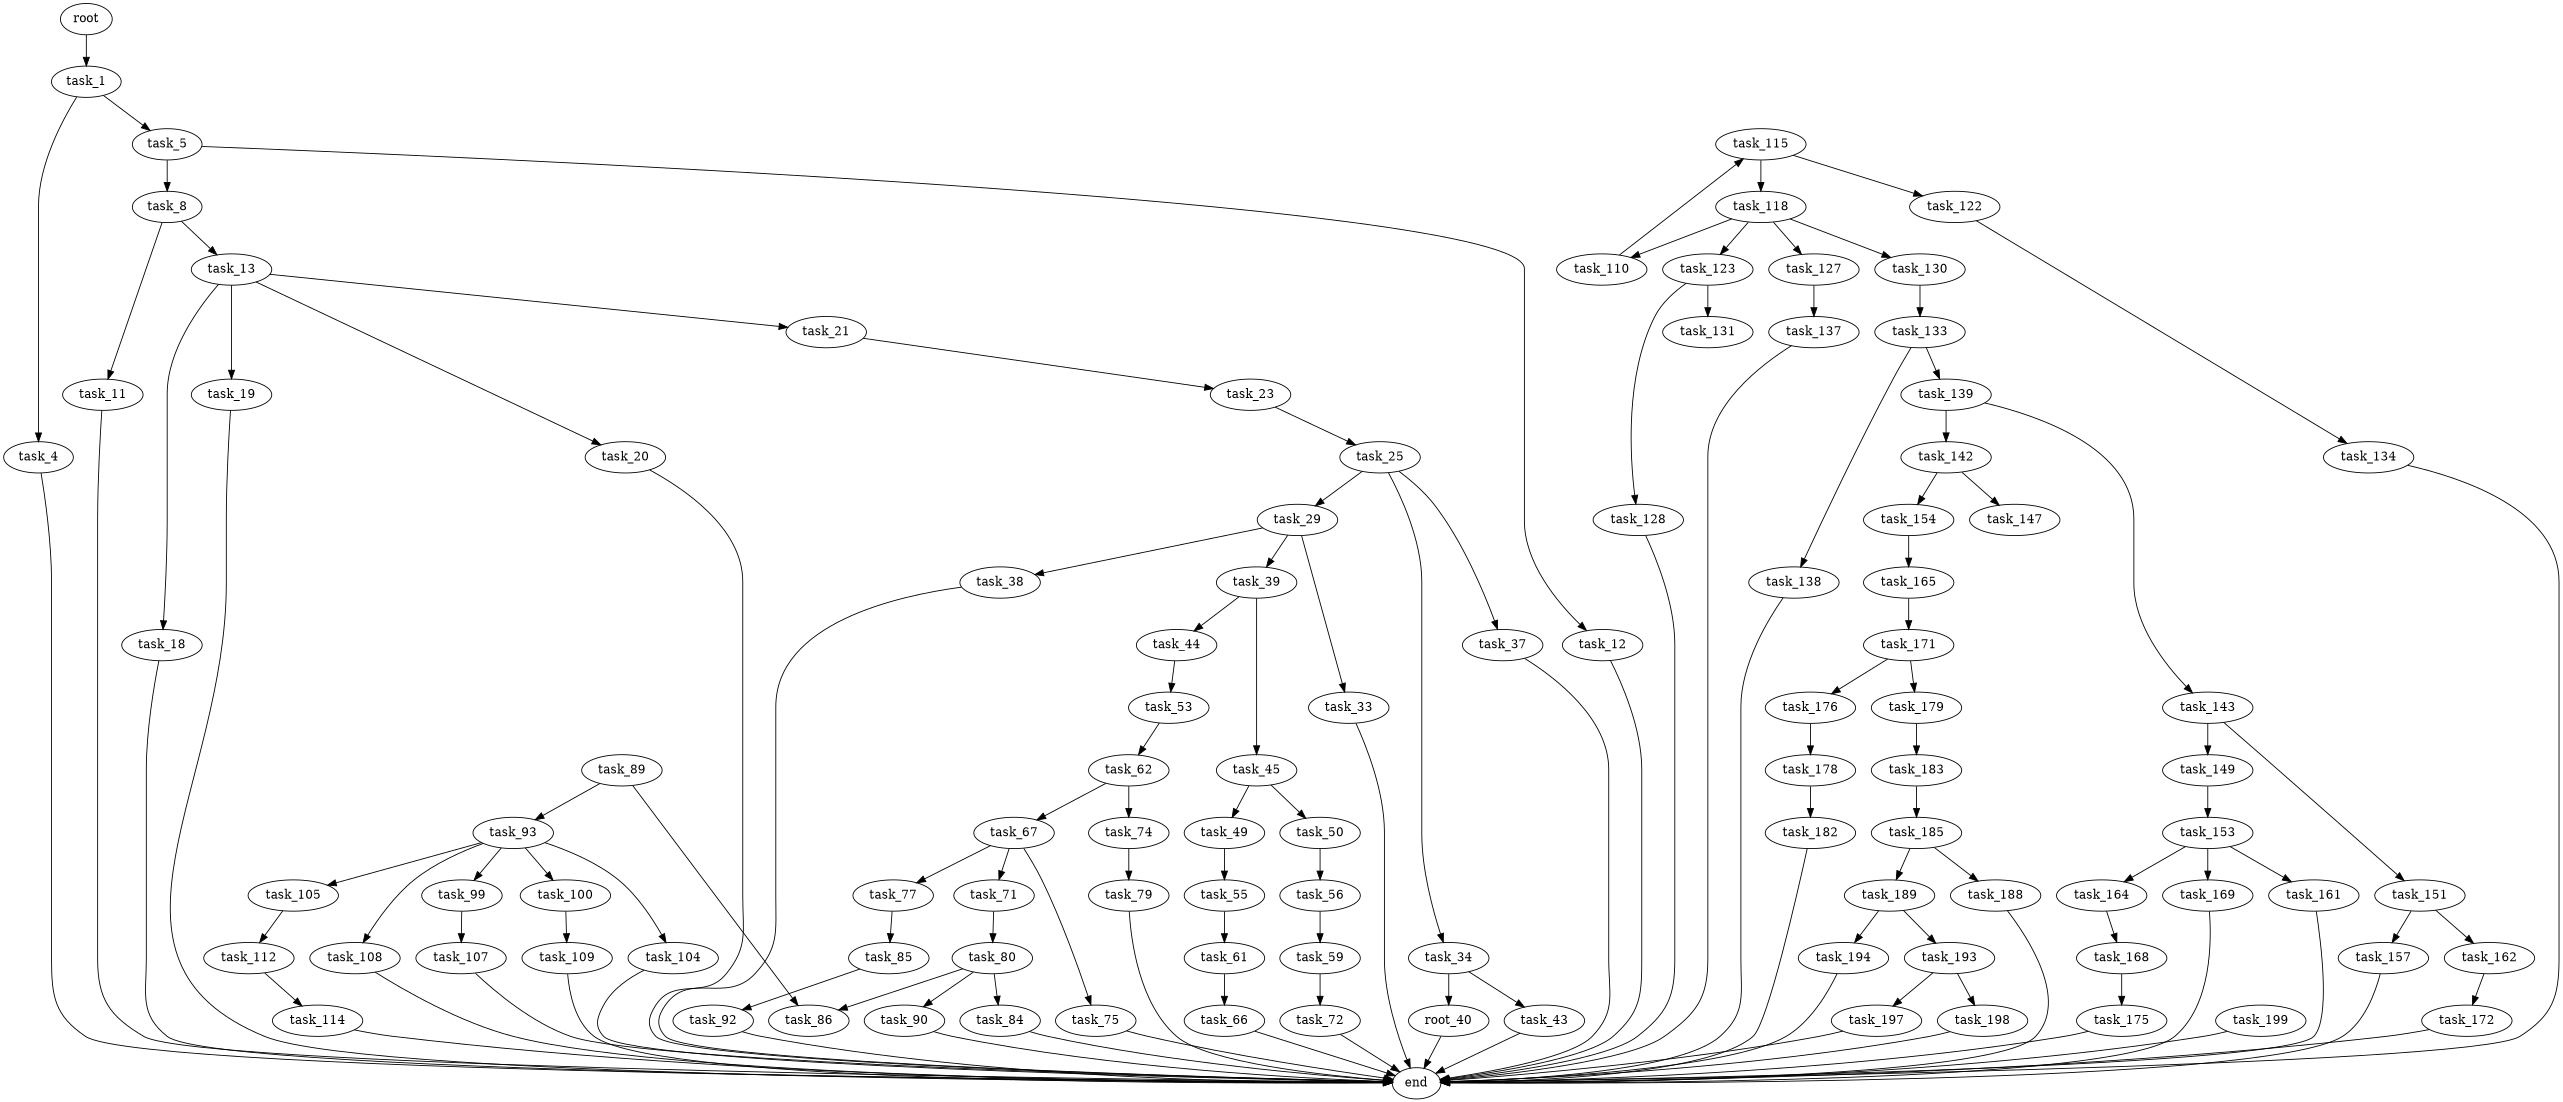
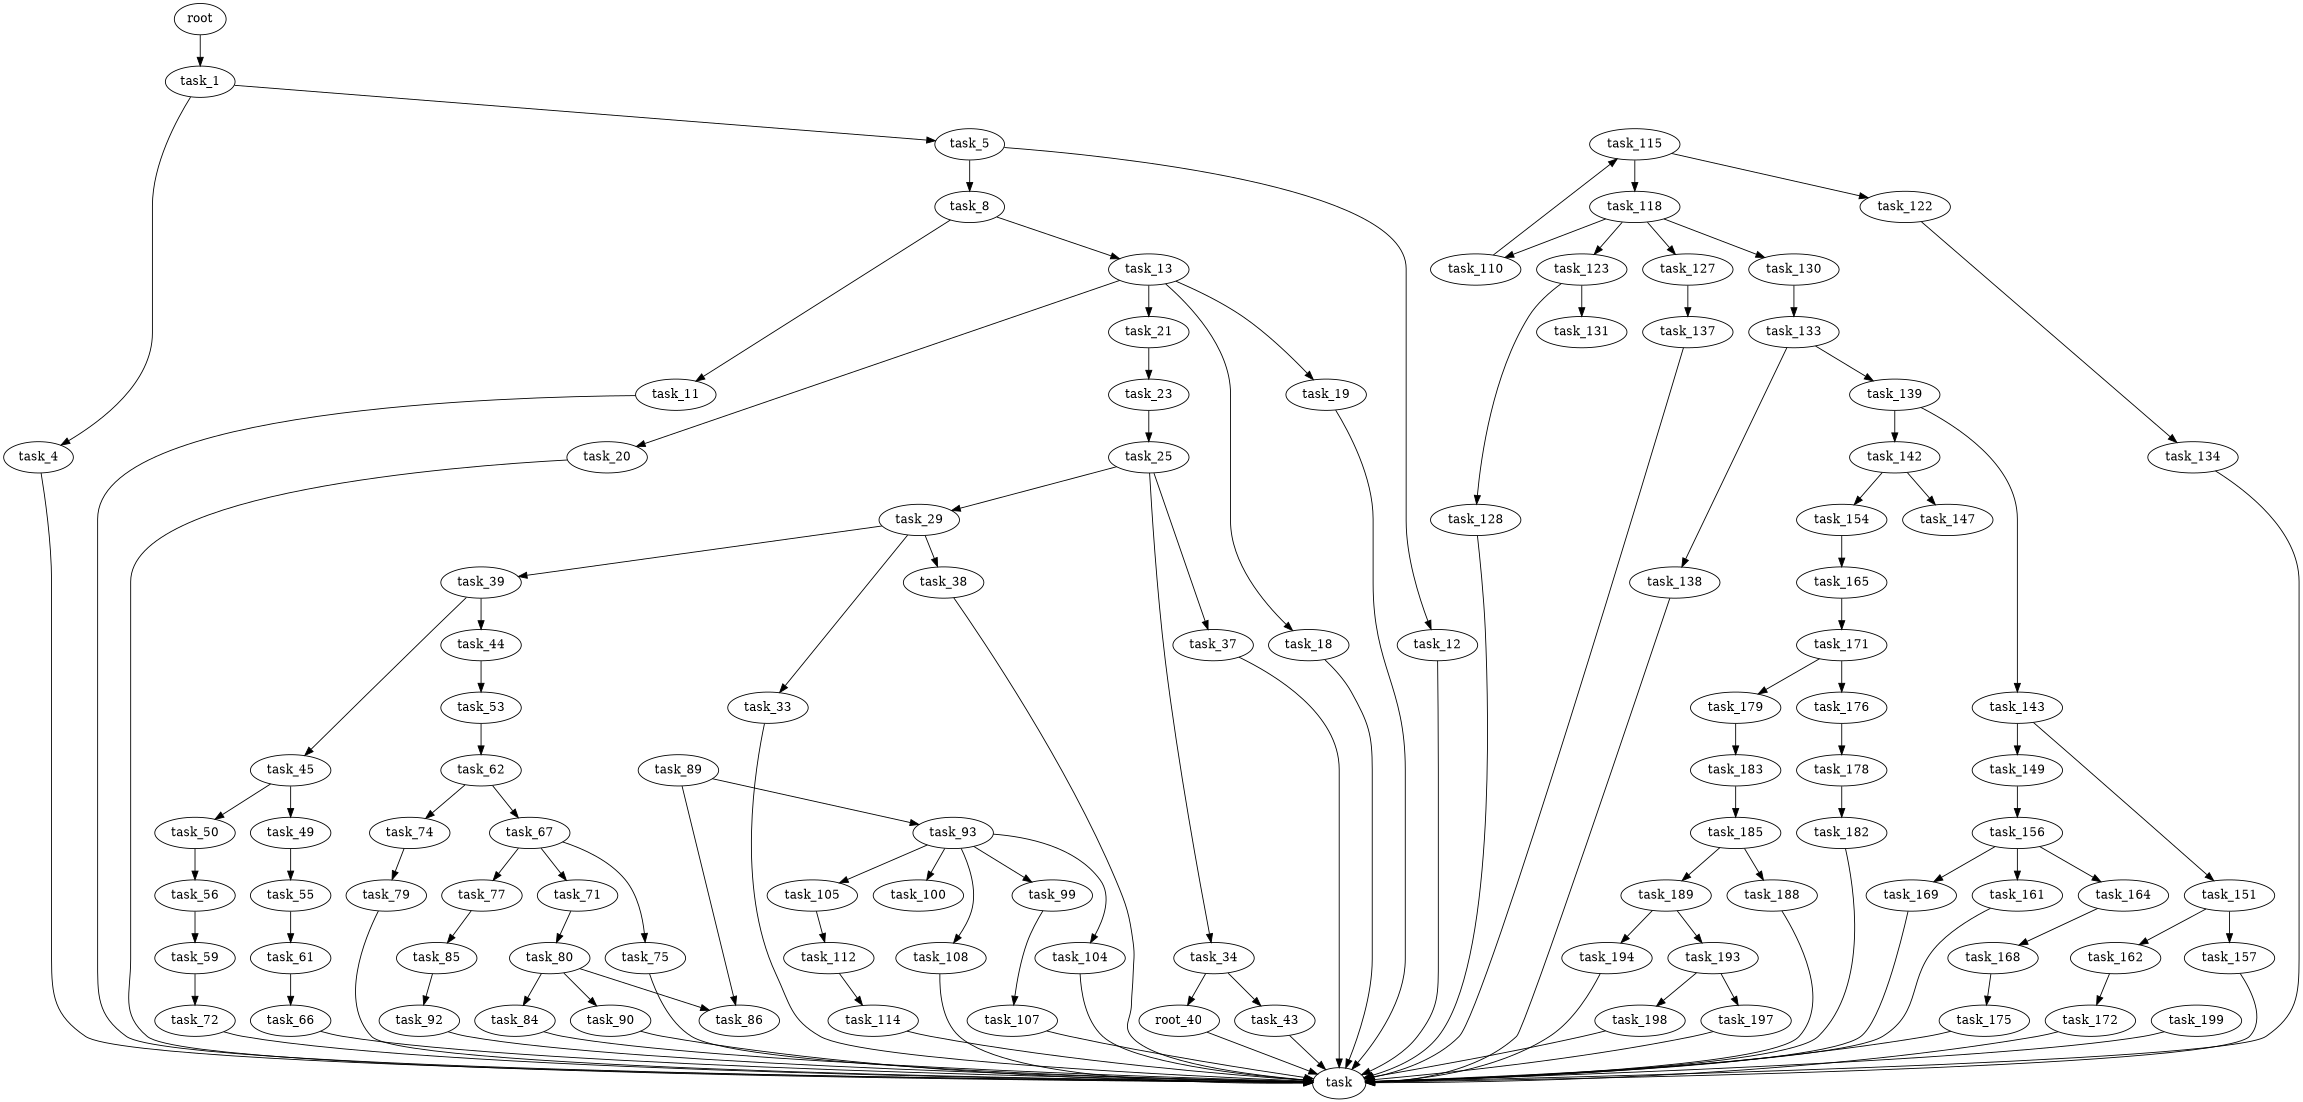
node "task_153": label "task_153" -> "task_156"
node "task_109": removed
node "end": label "end" -> "task"
